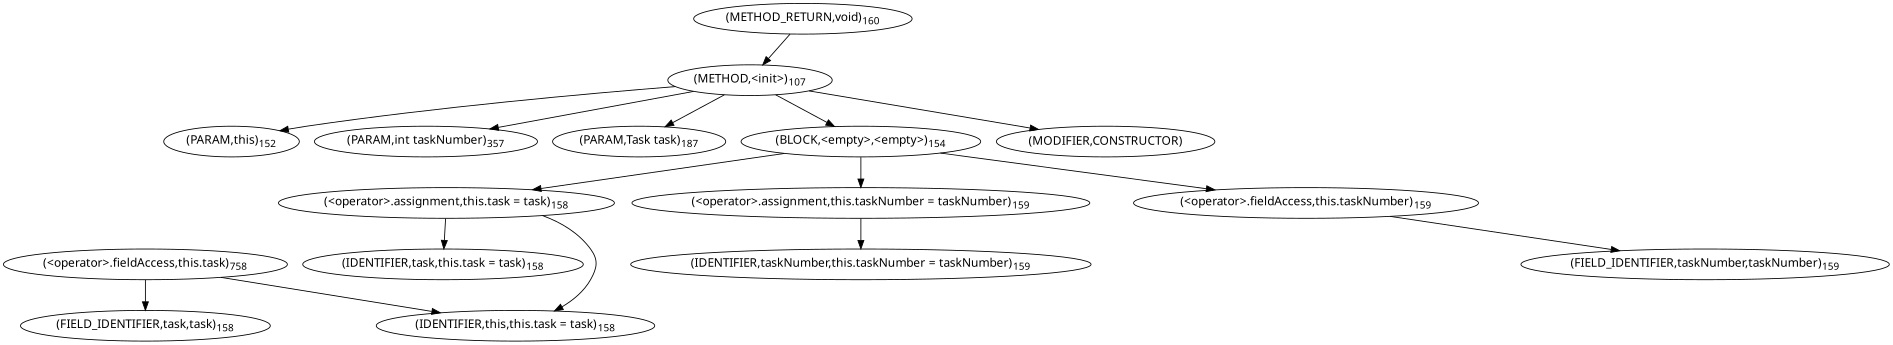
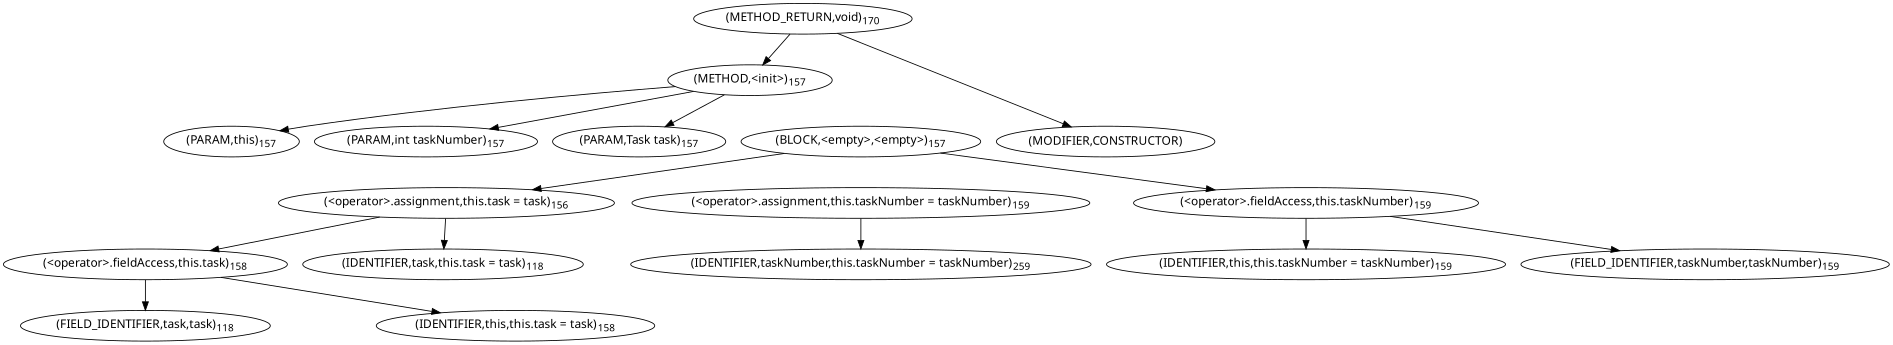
node "(METHOD_RETURN,void)": text "160" -> "170"
node "(METHOD,<init>)": text "107" -> "157"
edge "(METHOD,<init>)" -> "(BLOCK,<empty>,<empty>)": removed
edge "(METHOD,<init>)" -> "(MODIFIER,CONSTRUCTOR)": now "(METHOD_RETURN,void)" -> "(MODIFIER,CONSTRUCTOR)"
node "(PARAM,this)": text "152" -> "157"
node "(PARAM,int taskNumber)": text "357" -> "157"
node "(PARAM,Task task)": text "187" -> "157"
node "(BLOCK,<empty>,<empty>)": text "154" -> "157"
edge "(BLOCK,<empty>,<empty>)" -> "(<operator>.assignment,this.taskNumber = taskNumber)": removed
node "(<operator>.assignment,this.task = task)": text "158" -> "156"
edge "(<operator>.assignment,this.task = task)" -> "(IDENTIFIER,this,this.task = task)": now "(<operator>.assignment,this.task = task)" -> "(<operator>.fieldAccess,this.task)"
node "(<operator>.fieldAccess,this.task)": text "758" -> "158"
node "(IDENTIFIER,task,this.task = task)": text "158" -> "118"
node "(IDENTIFIER,taskNumber,this.taskNumber = taskNumber)": text "159" -> "259"
node "(IDENTIFIER,this,this.taskNumber = taskNumber)": added
node "(FIELD_IDENTIFIER,task,task)": text "158" -> "118"
